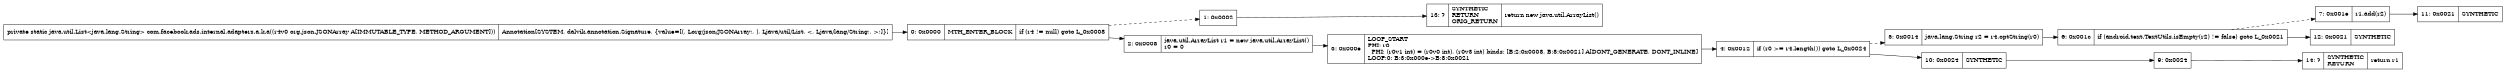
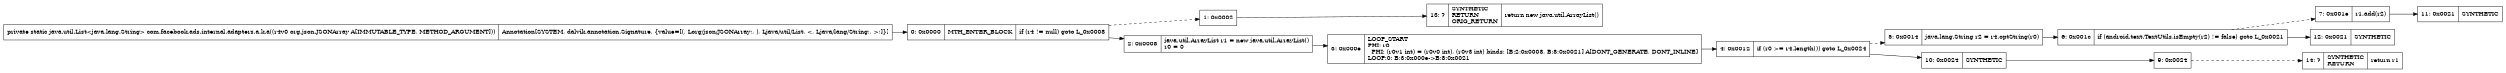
edge "9: 0x0024" -> "14: ?": style solid -> dashed
